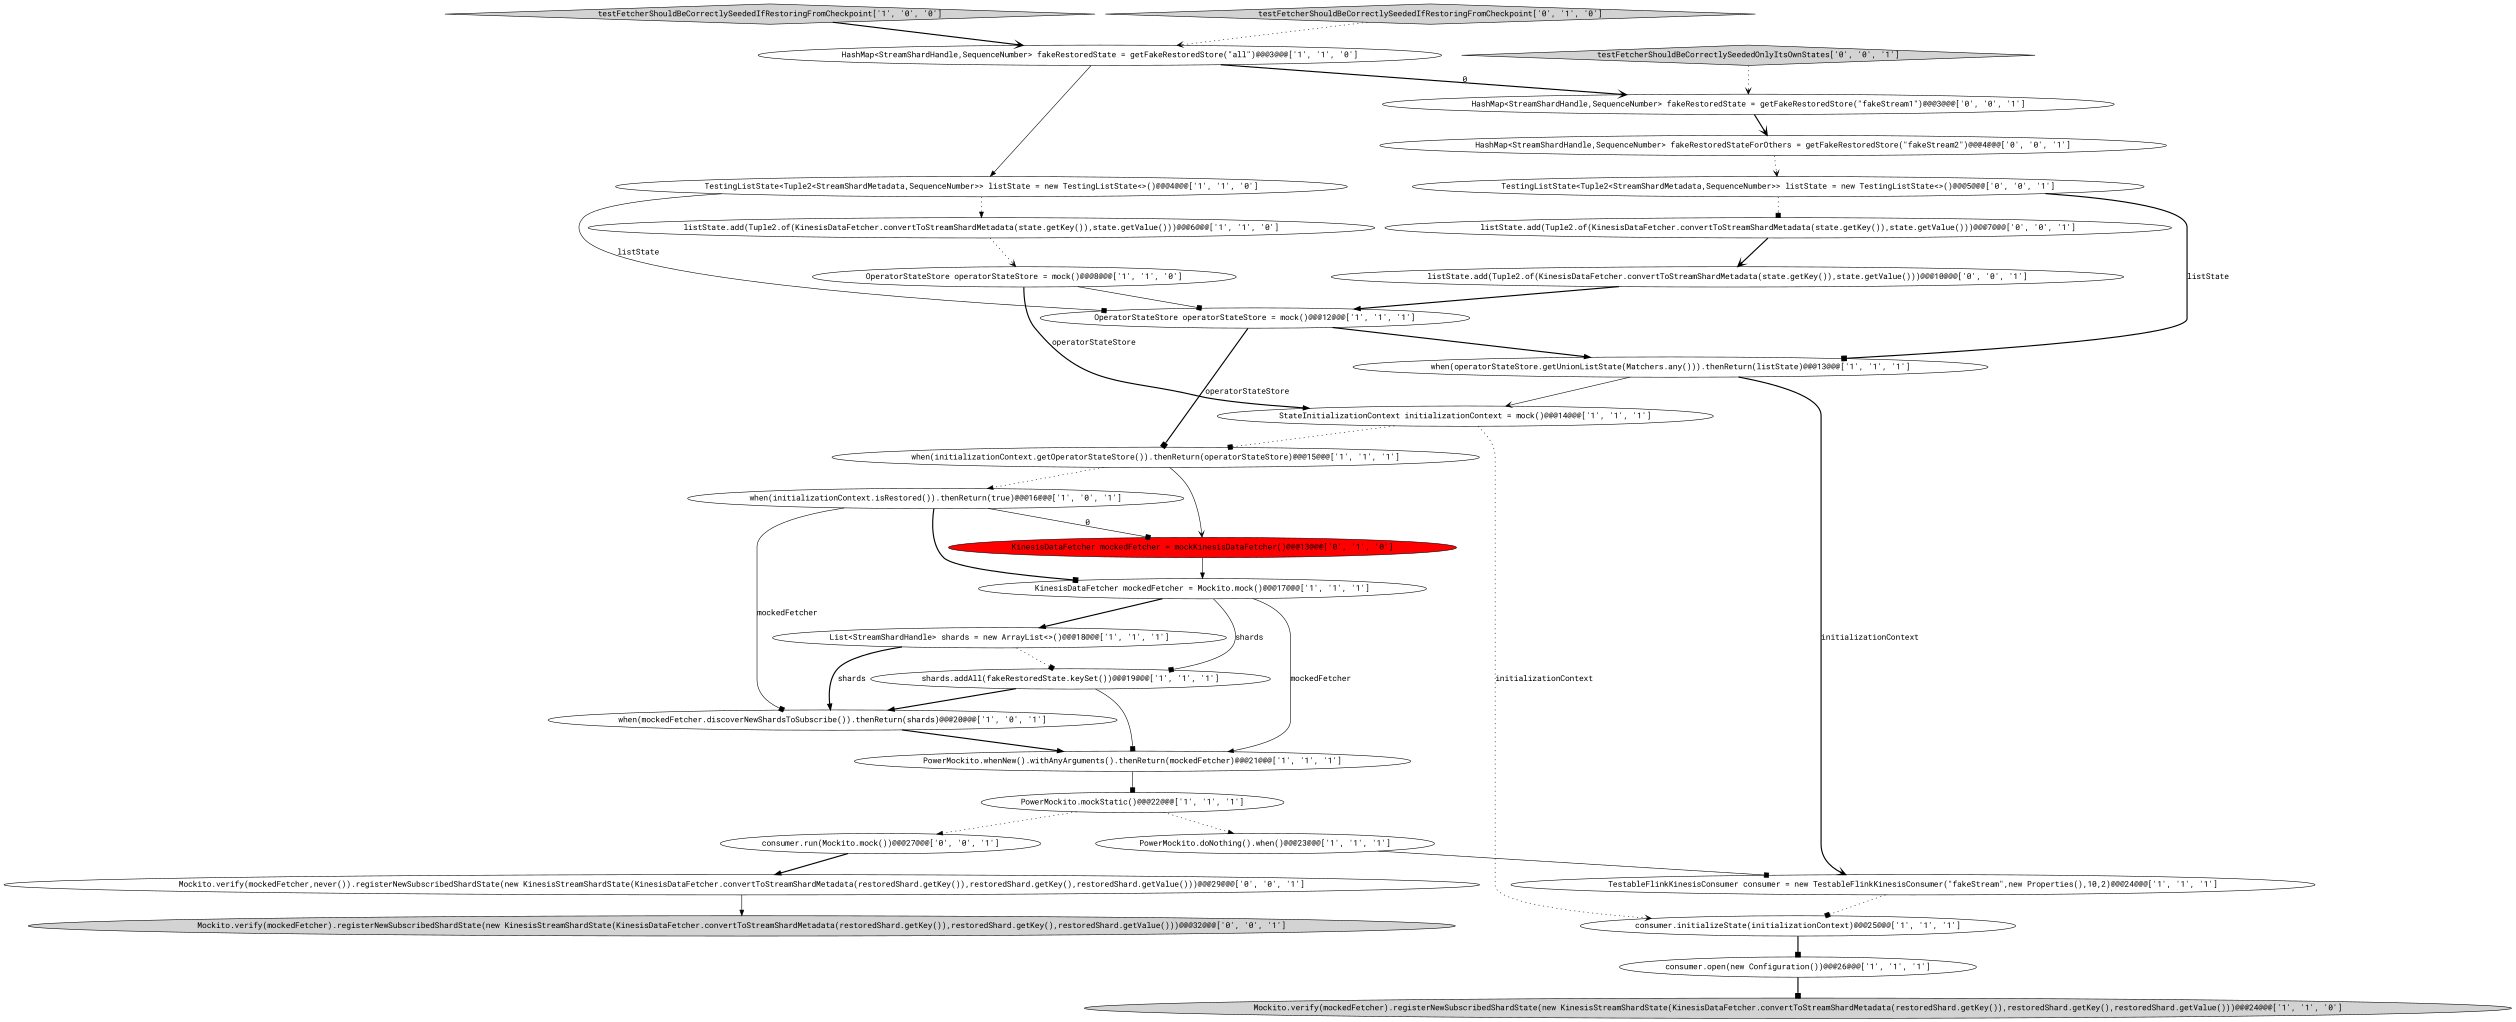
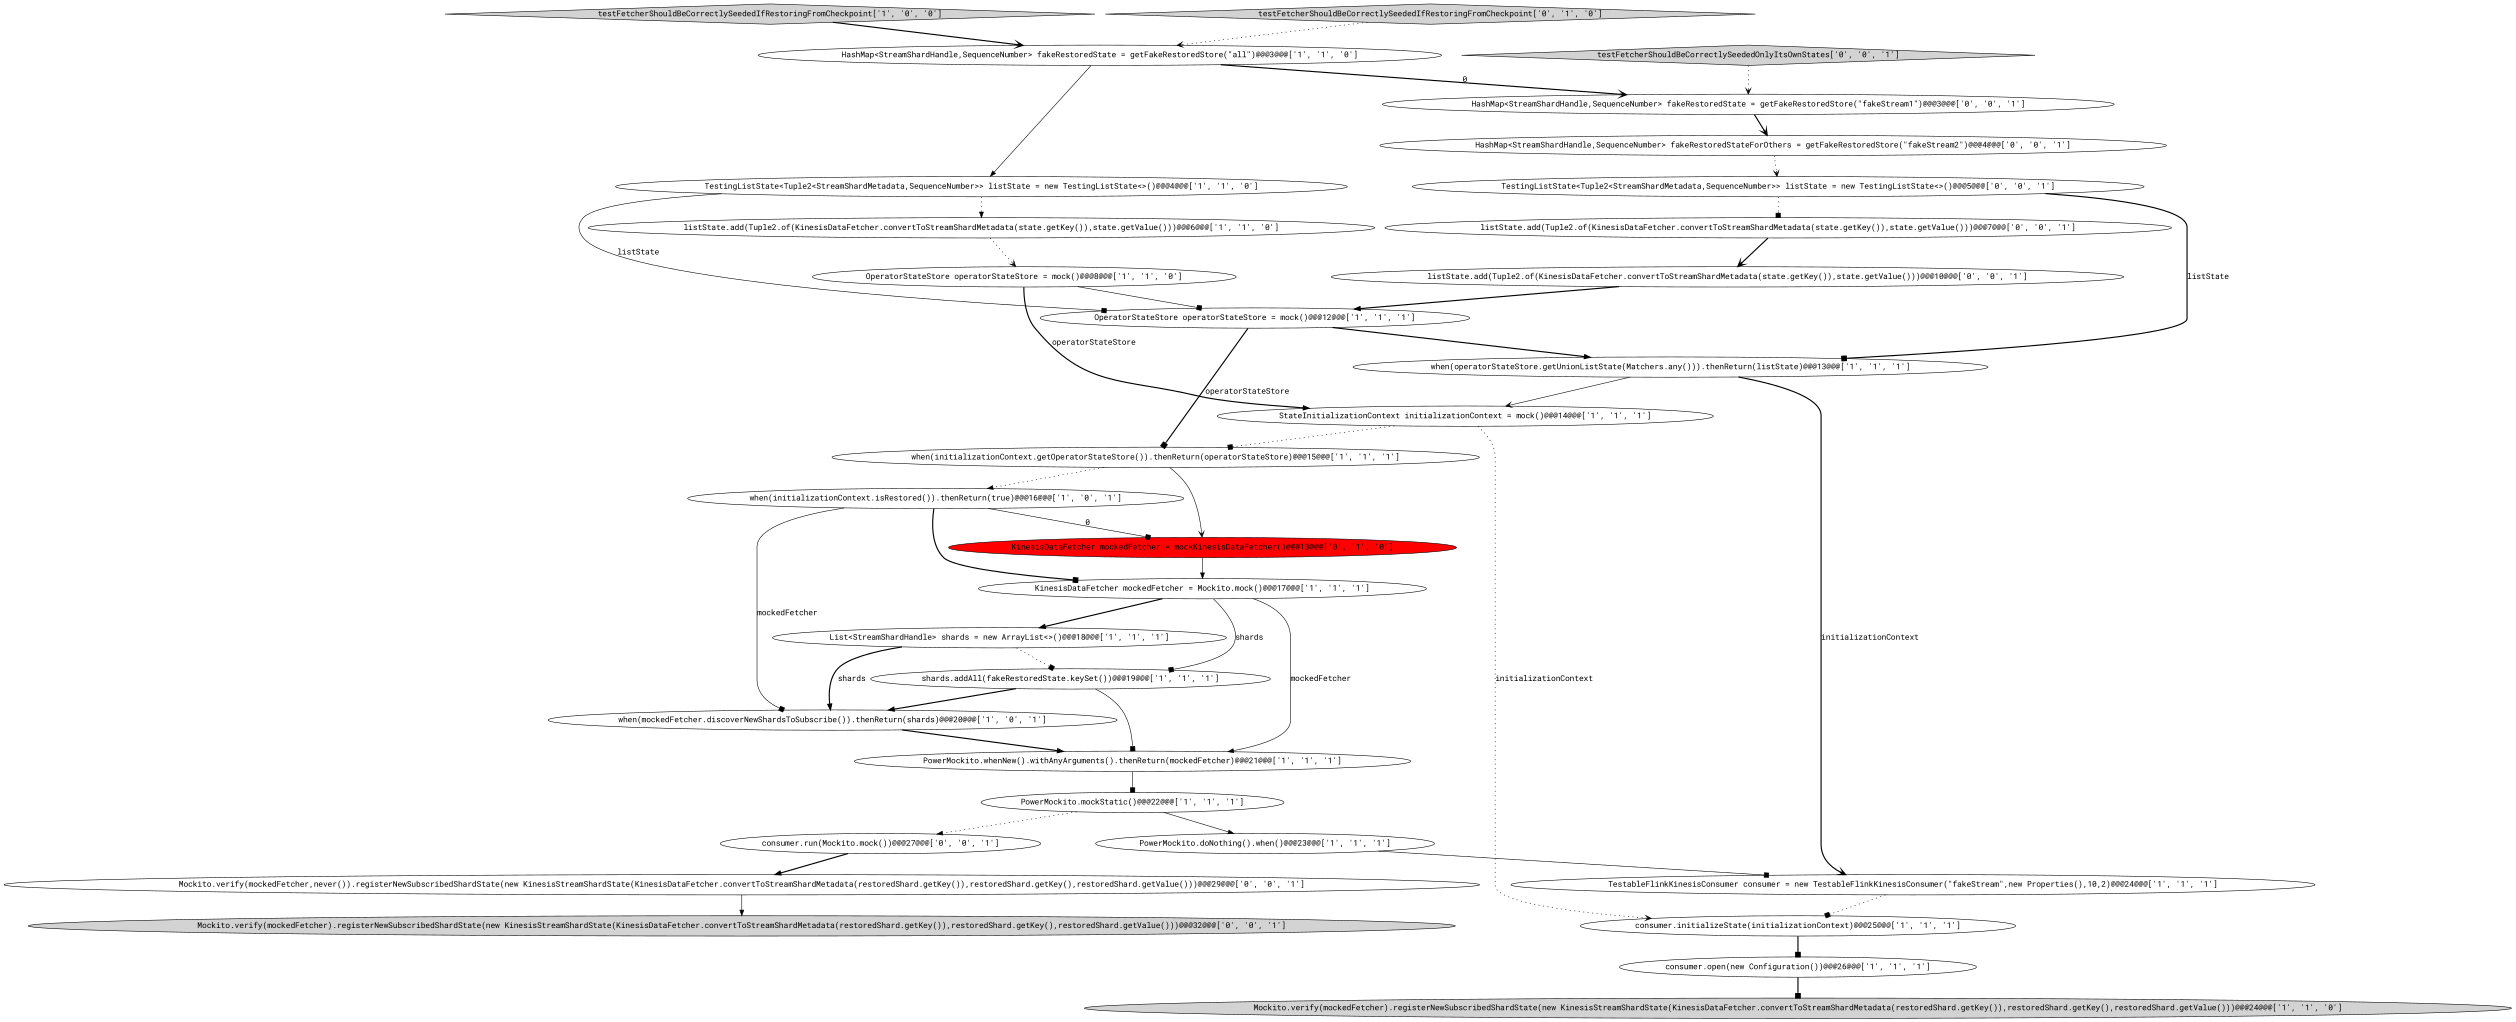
edge "PowerMockito.mockStatic()@@@22@@@['1', '1', '1']" -> "PowerMockito.doNothing().when()@@@23@@@['1', '1', '1']": style dotted -> solid
